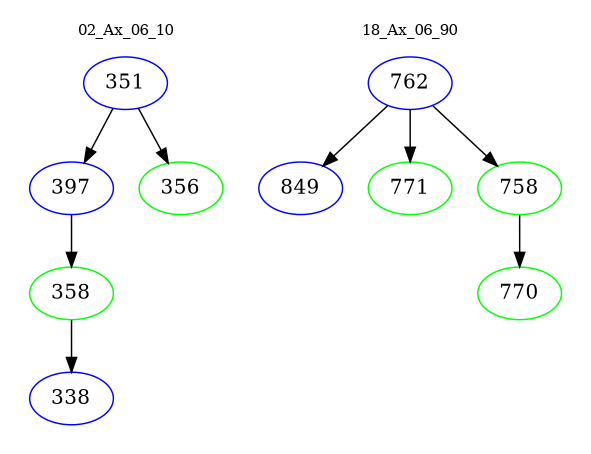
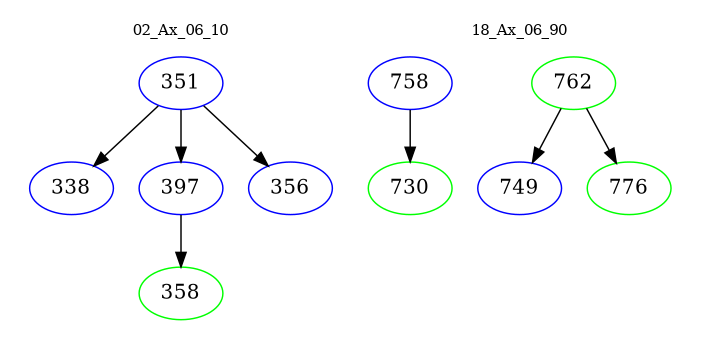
node "762": color blue -> green
edge "762" -> "758": removed
node "356": color green -> blue
node "849": label "849" -> "749"
node "771": label "771" -> "776"
node "758": color green -> blue
node "770": label "770" -> "730"
edge "358" -> "338": now "351" -> "338"
